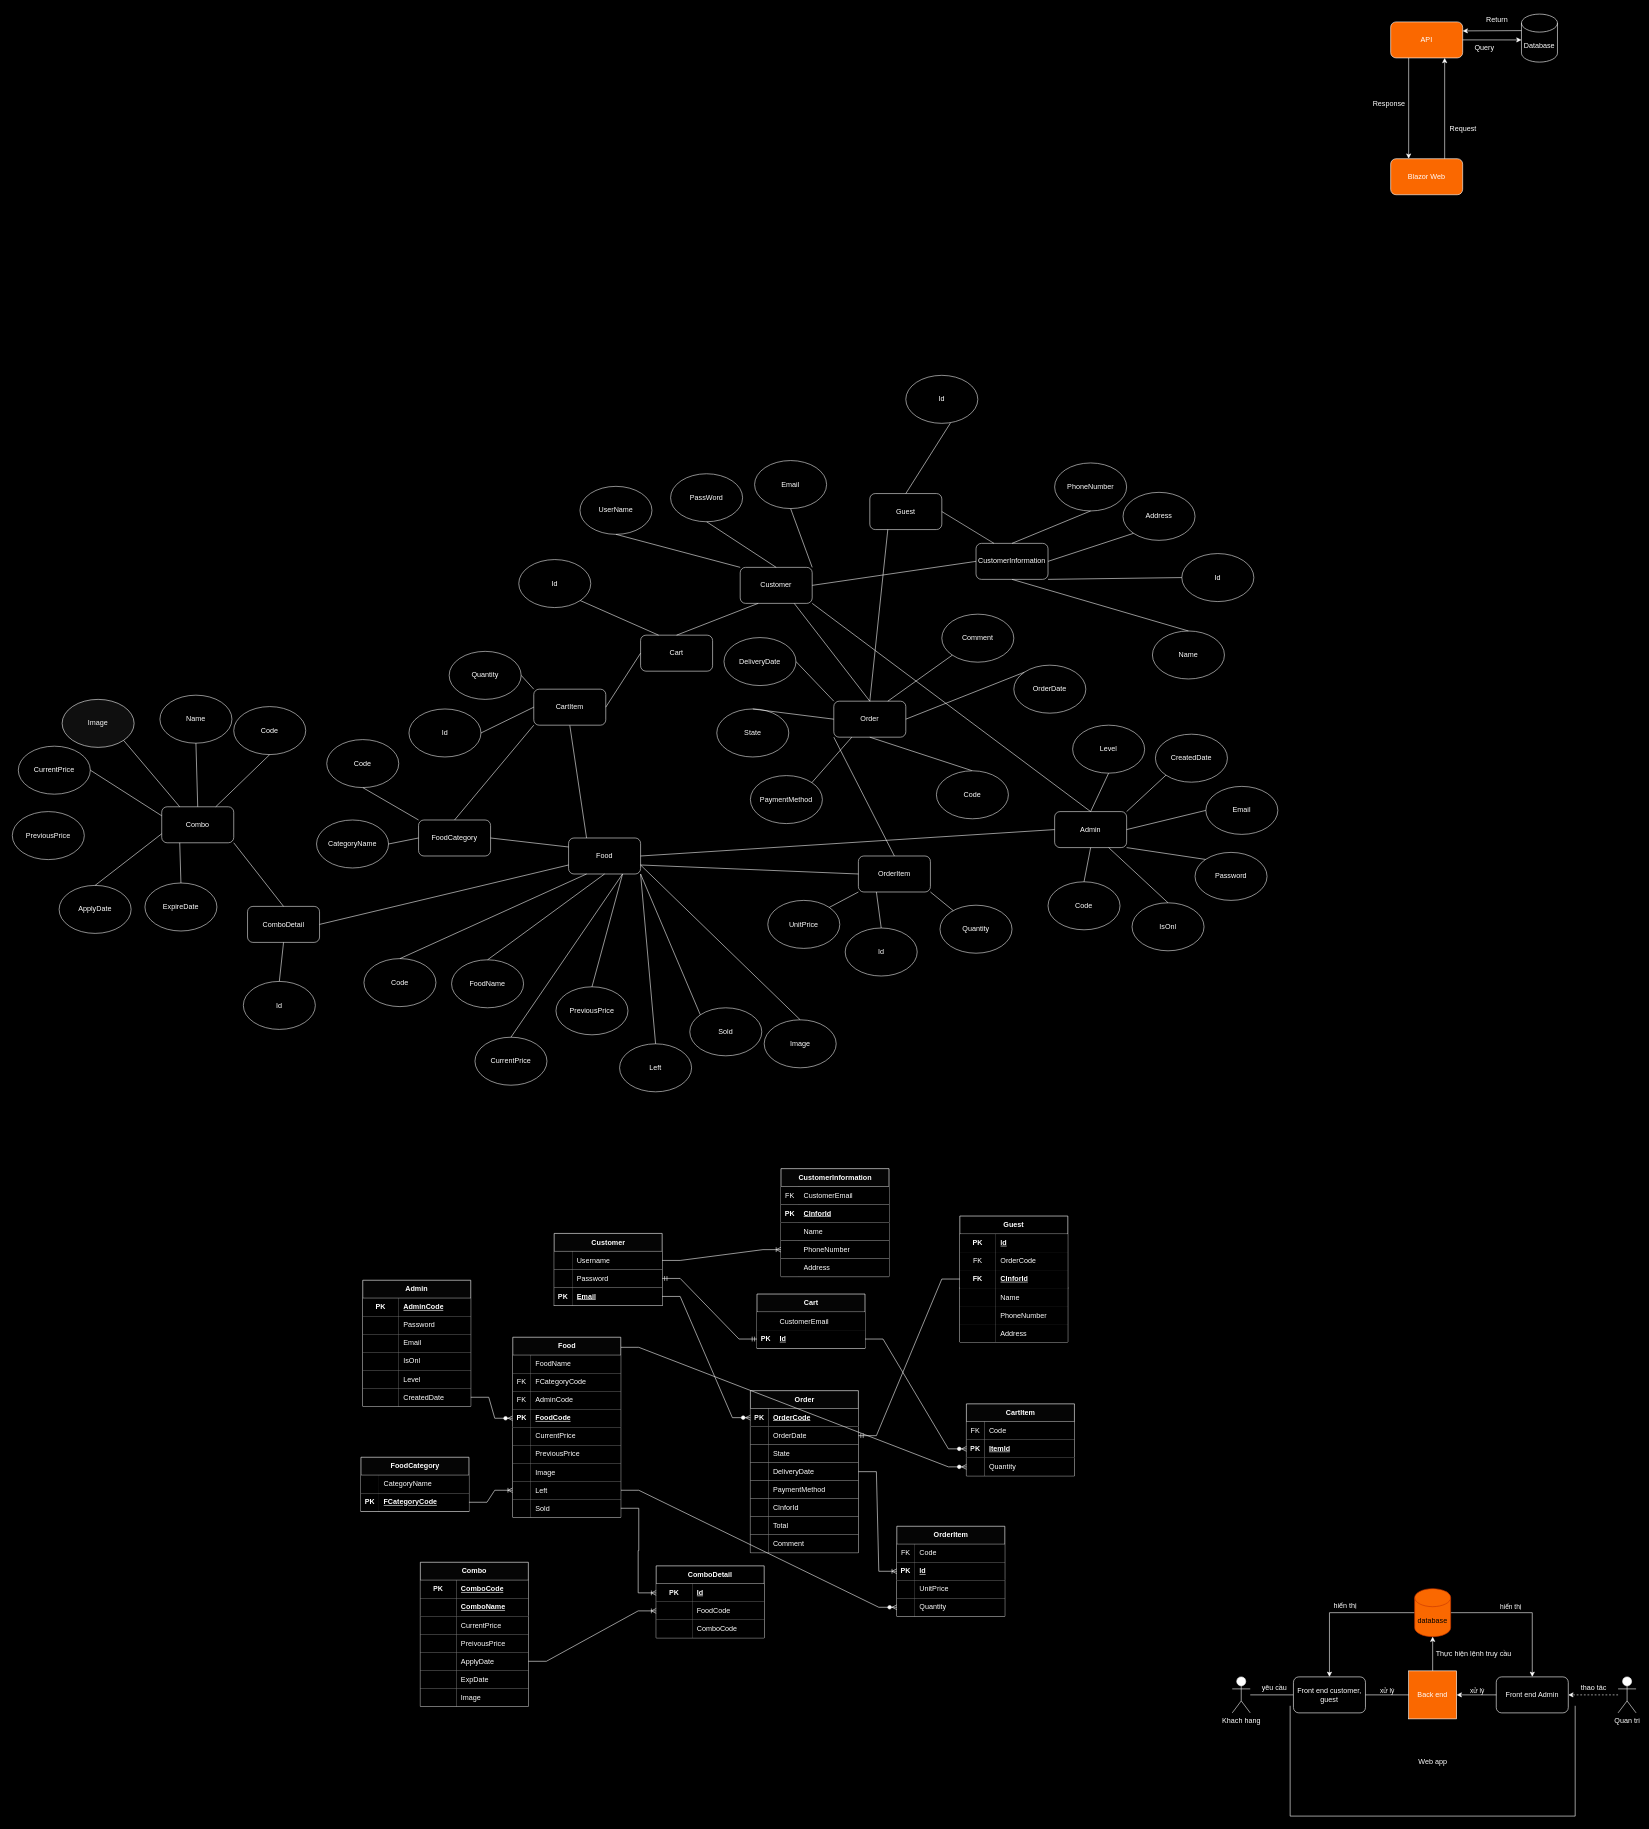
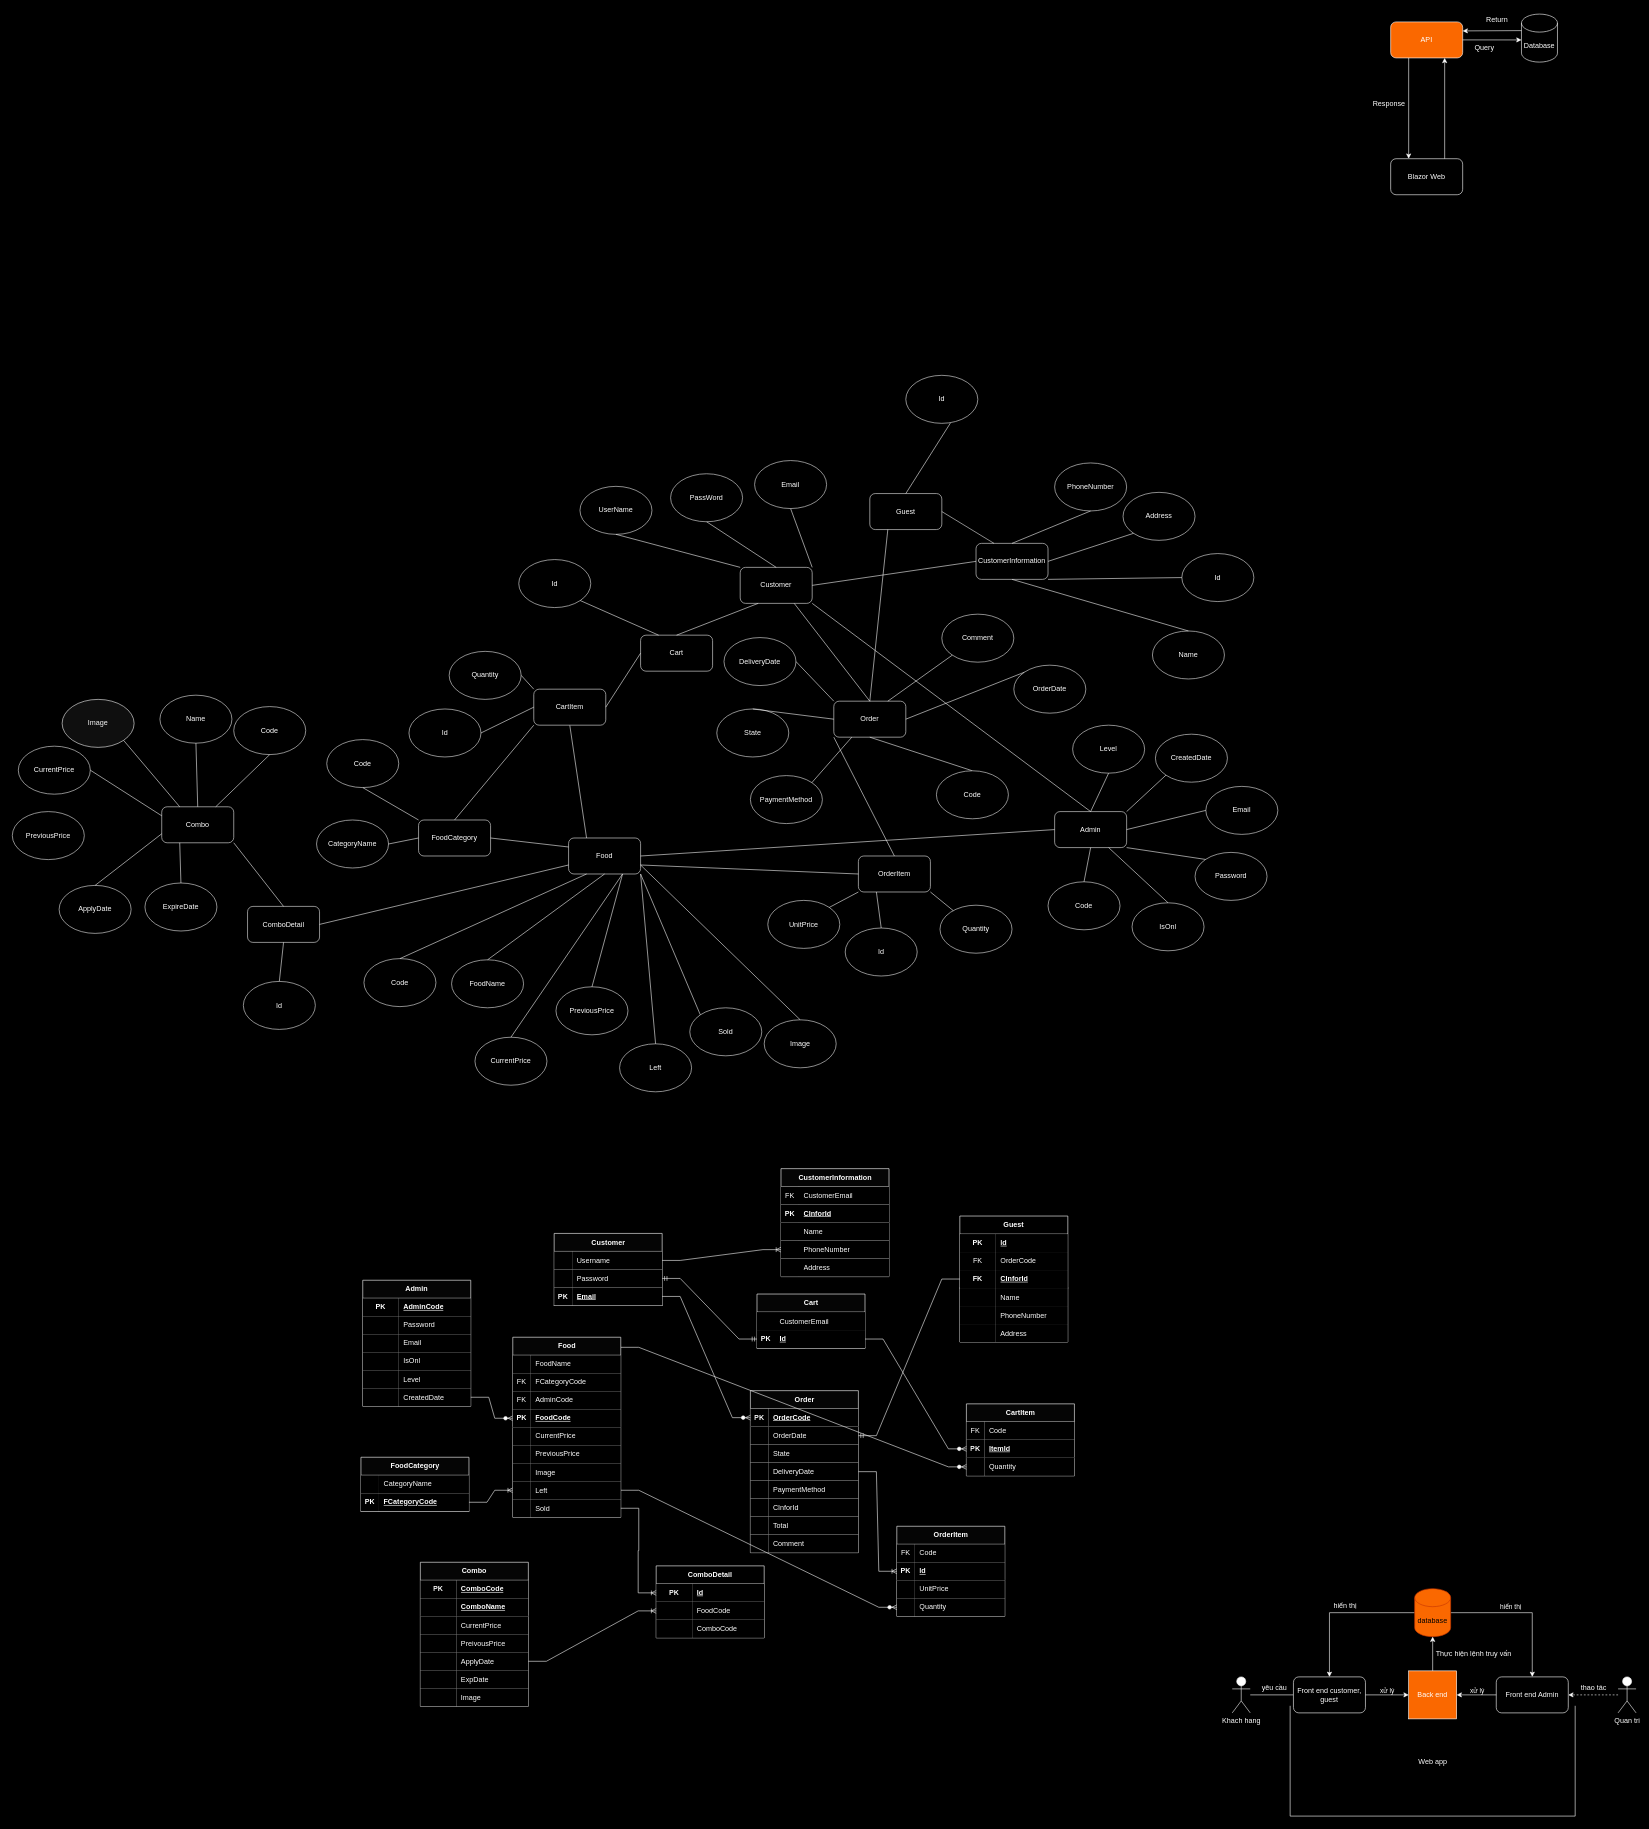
node "Request": removed
node "Blazor Web": fillcolor #fa6800 -> #000000
node "Thực hiện lệnh truy cầu": label "Thực hiện lệnh truy cầu" -> "Thực hiện lệnh truy vấn"
edge "Front end customer, guest" -- "Back end": arrowhead none -> classic
